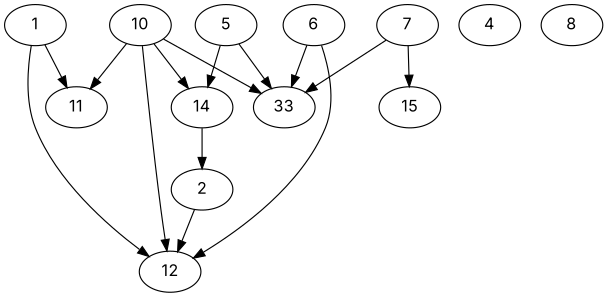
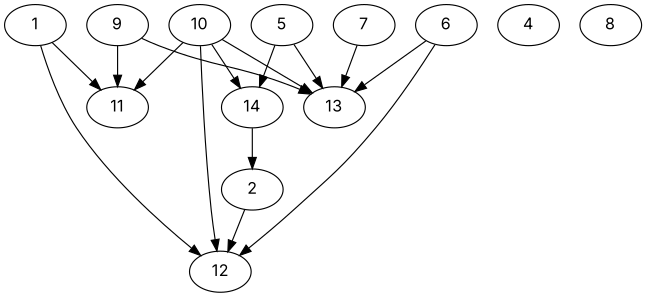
node "9": added
node "33": label "33" -> "13"
node "15": removed
